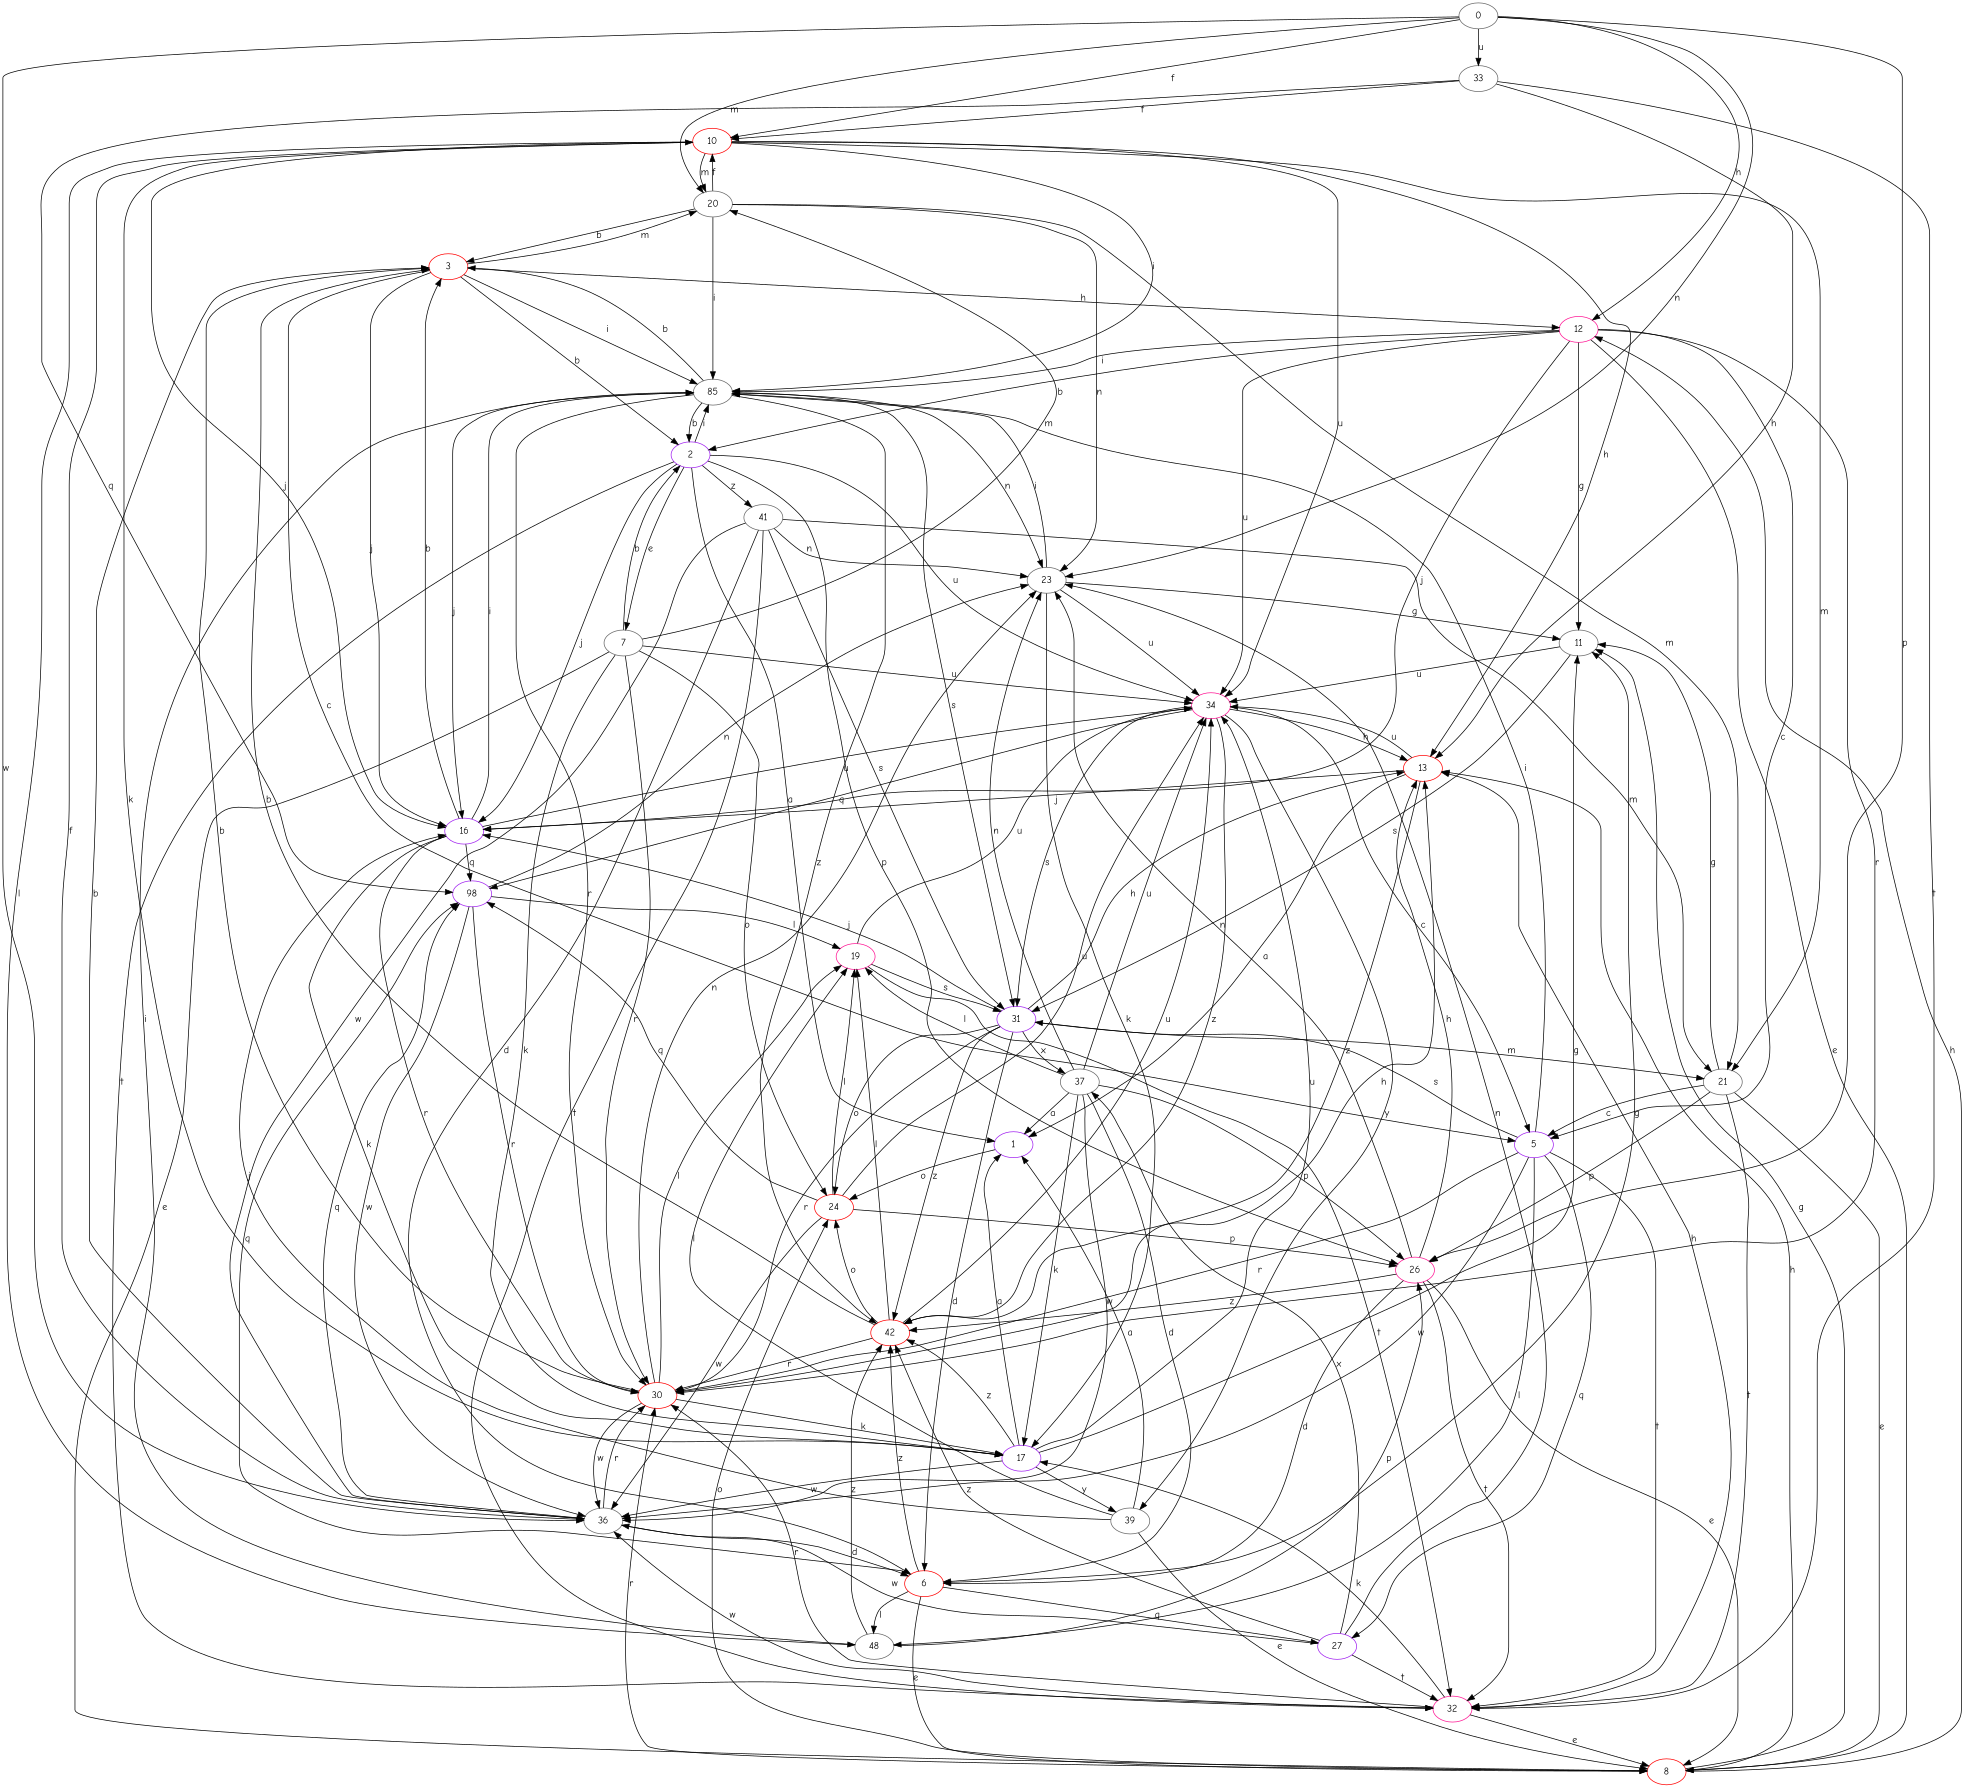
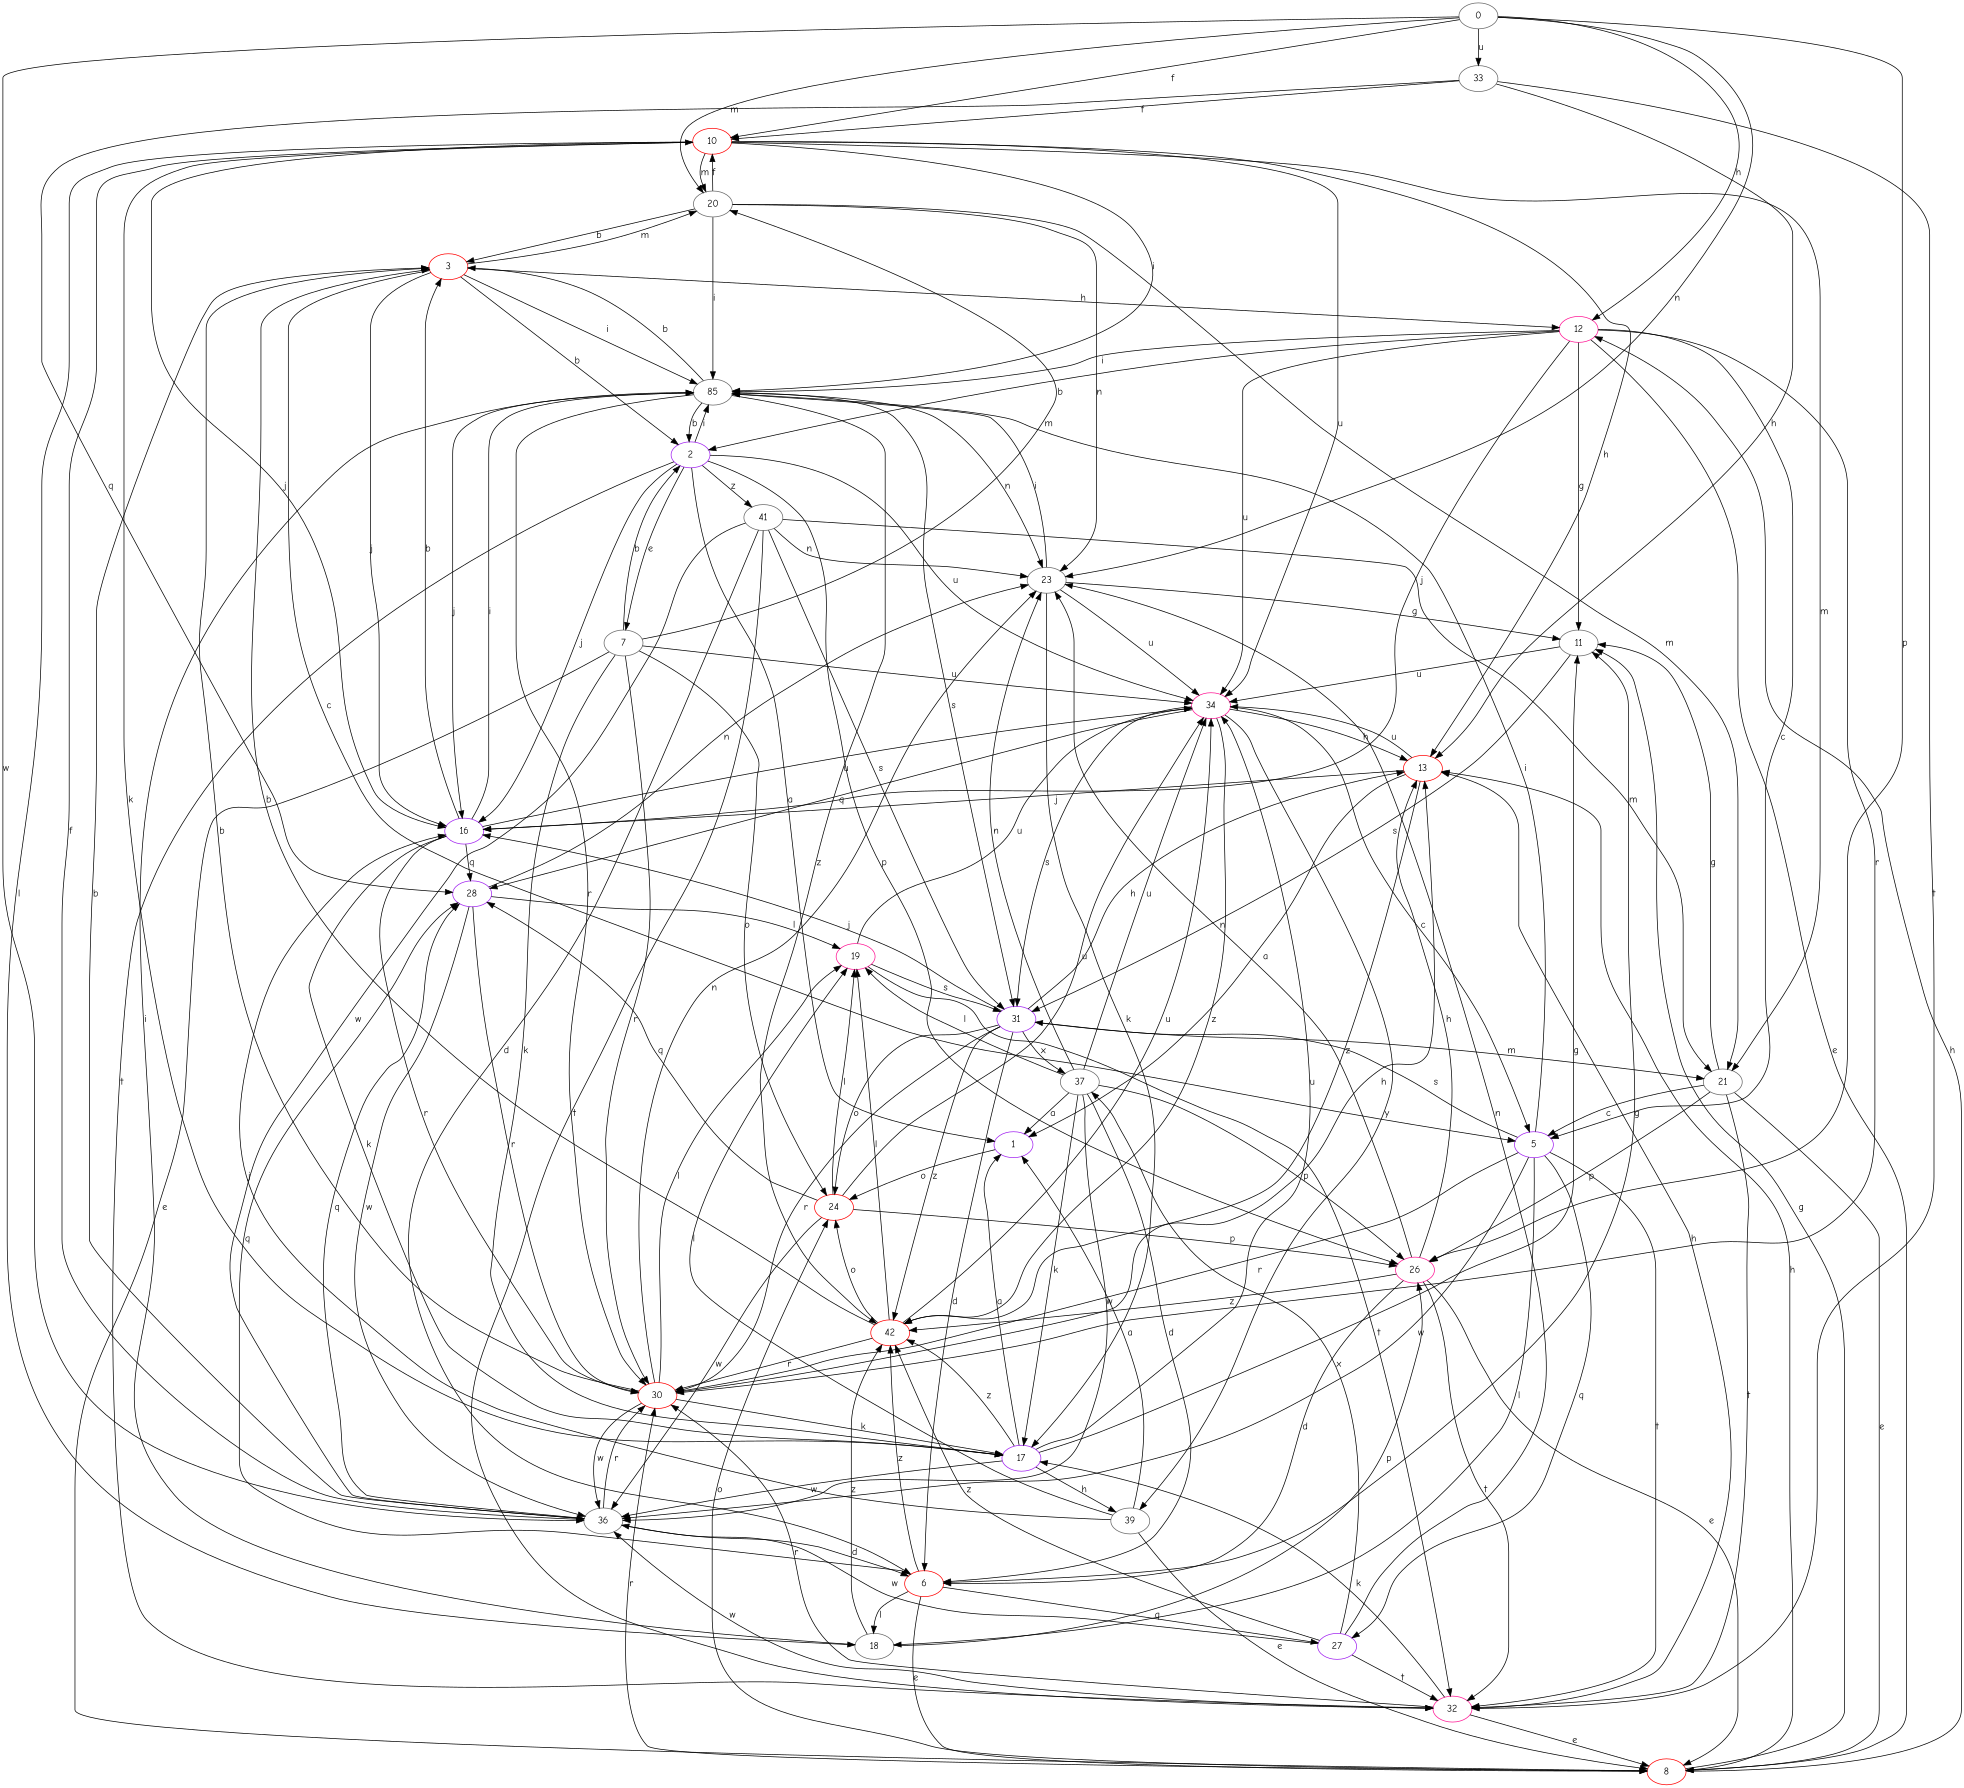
node "98": label "98" -> "28"
edge "17" -> "39": label "y" -> "h"
node "48": label "48" -> "18"
